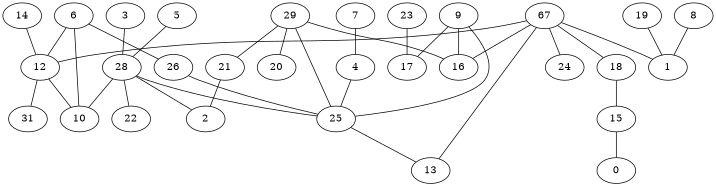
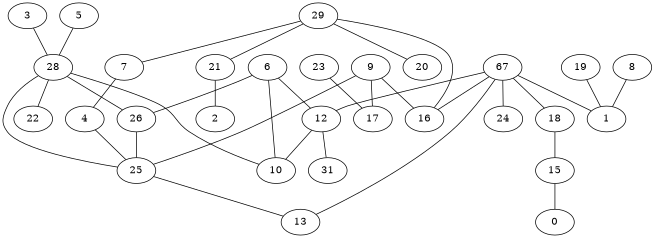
node "14": removed
edge "29" -- "25": now "29" -- "7"
edge "28" -- "2": now "28" -- "26"
